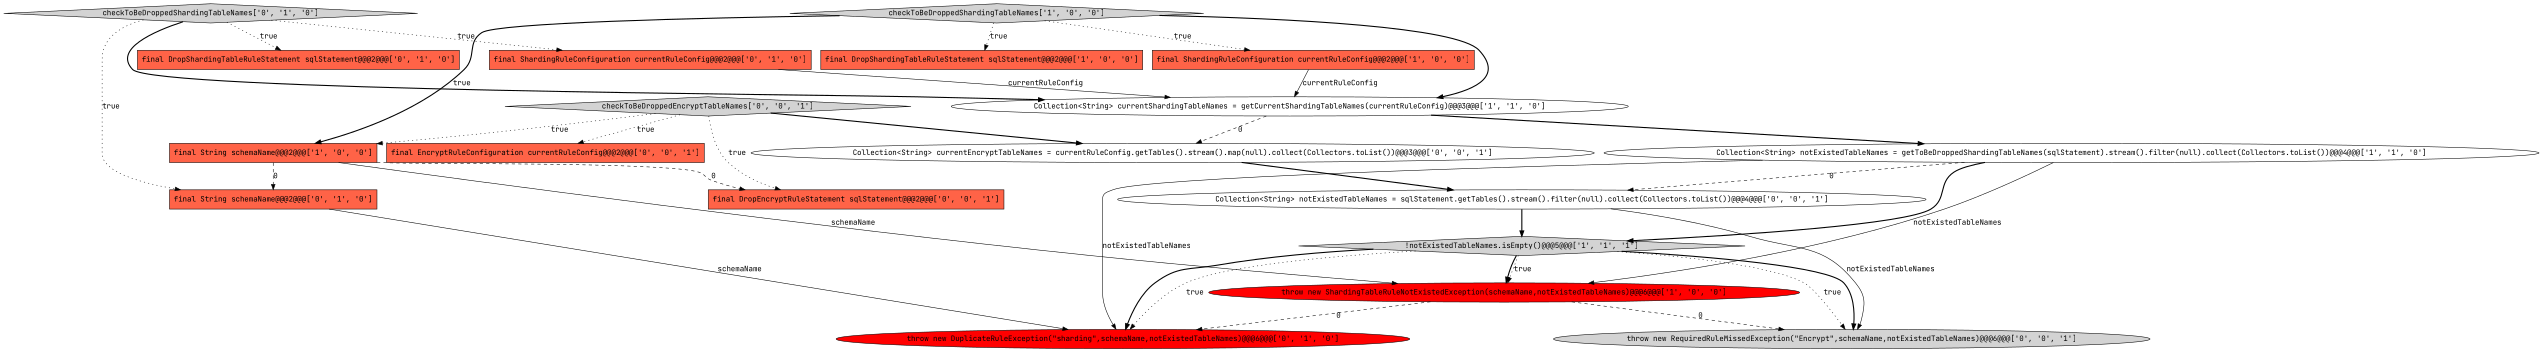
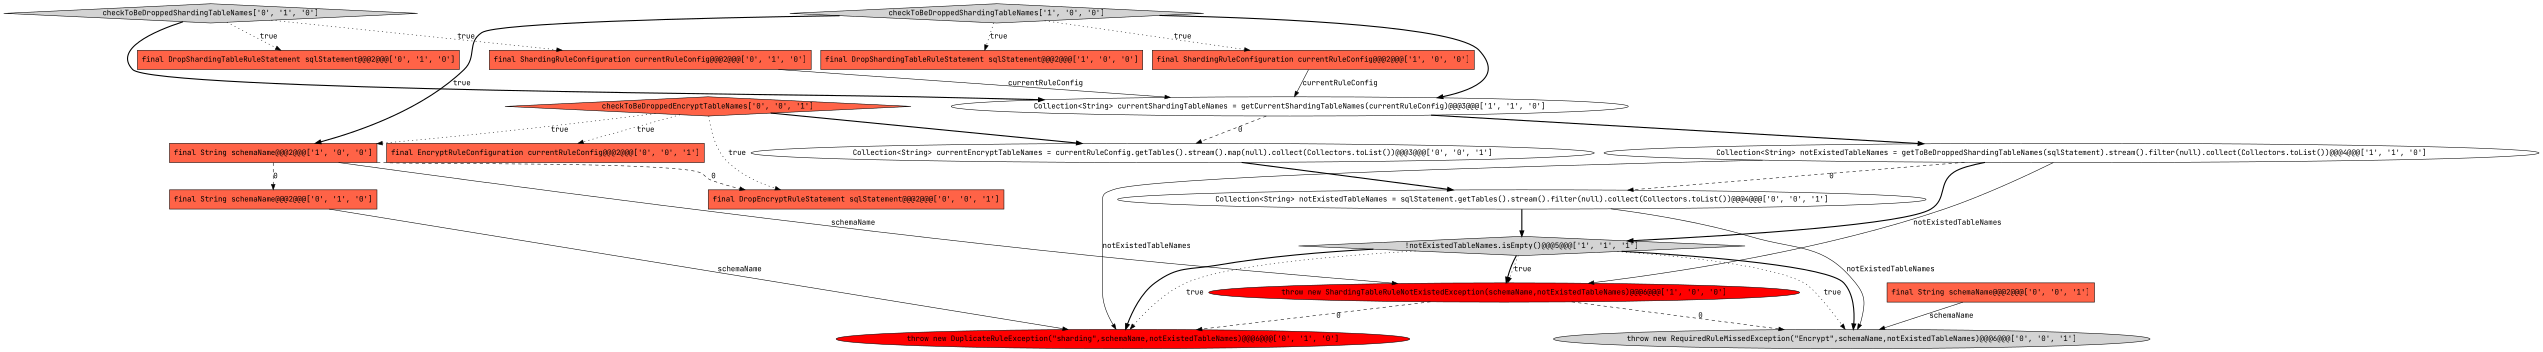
node "checkToBeDroppedEncryptTableNames['0', '0', '1']": fillcolor lightgray -> tomato
edge "checkToBeDroppedShardingTableNames['0', '1', '0']" -> "final String schemaName@@@2@@@['0', '1', '0']": removed, label "true"
node "final String schemaName@@@2@@@['0', '0', '1']": added
